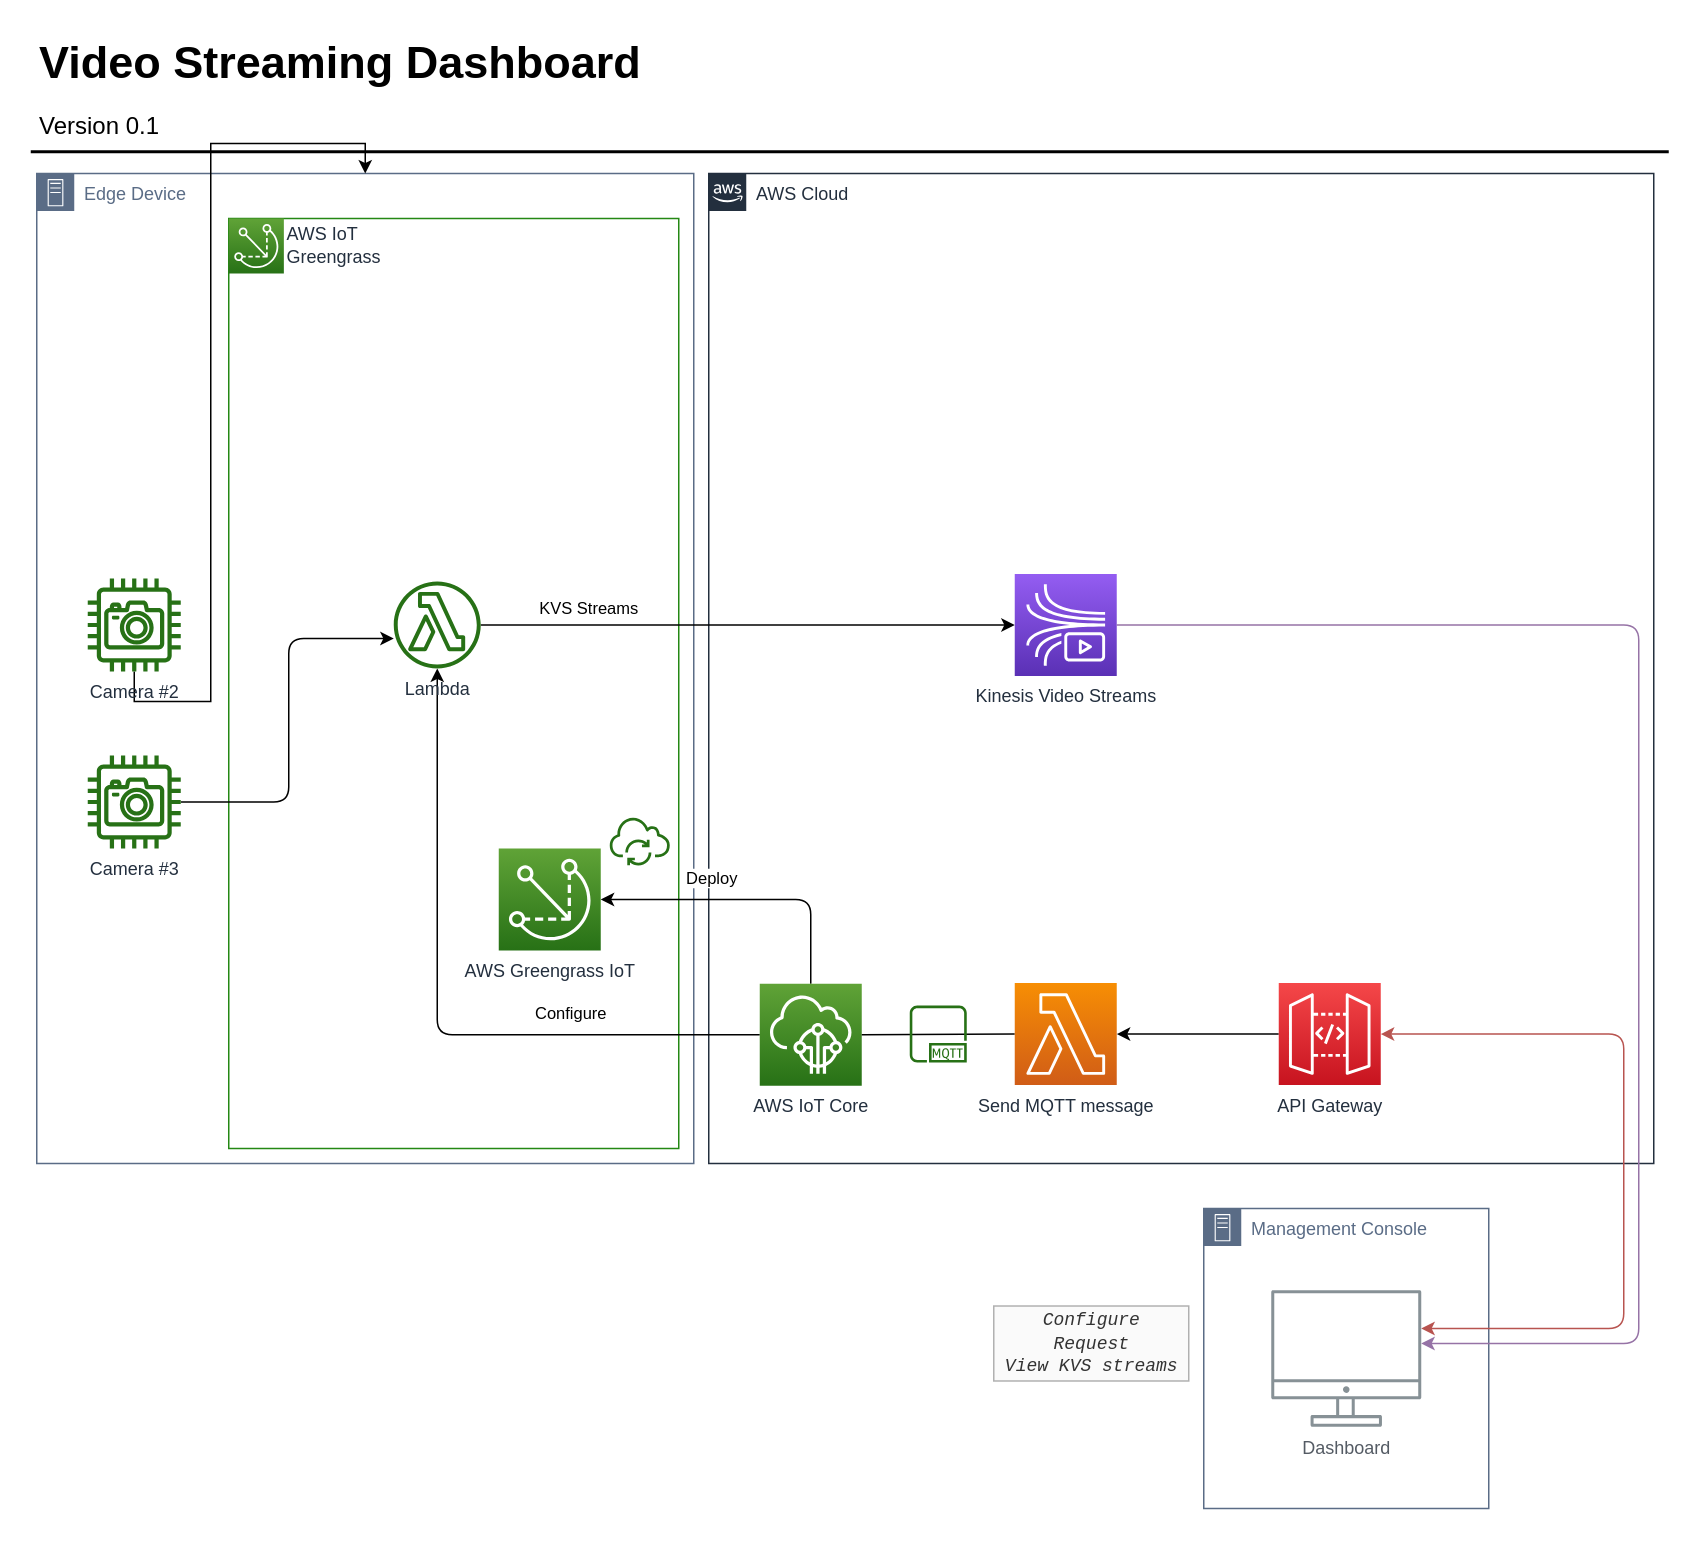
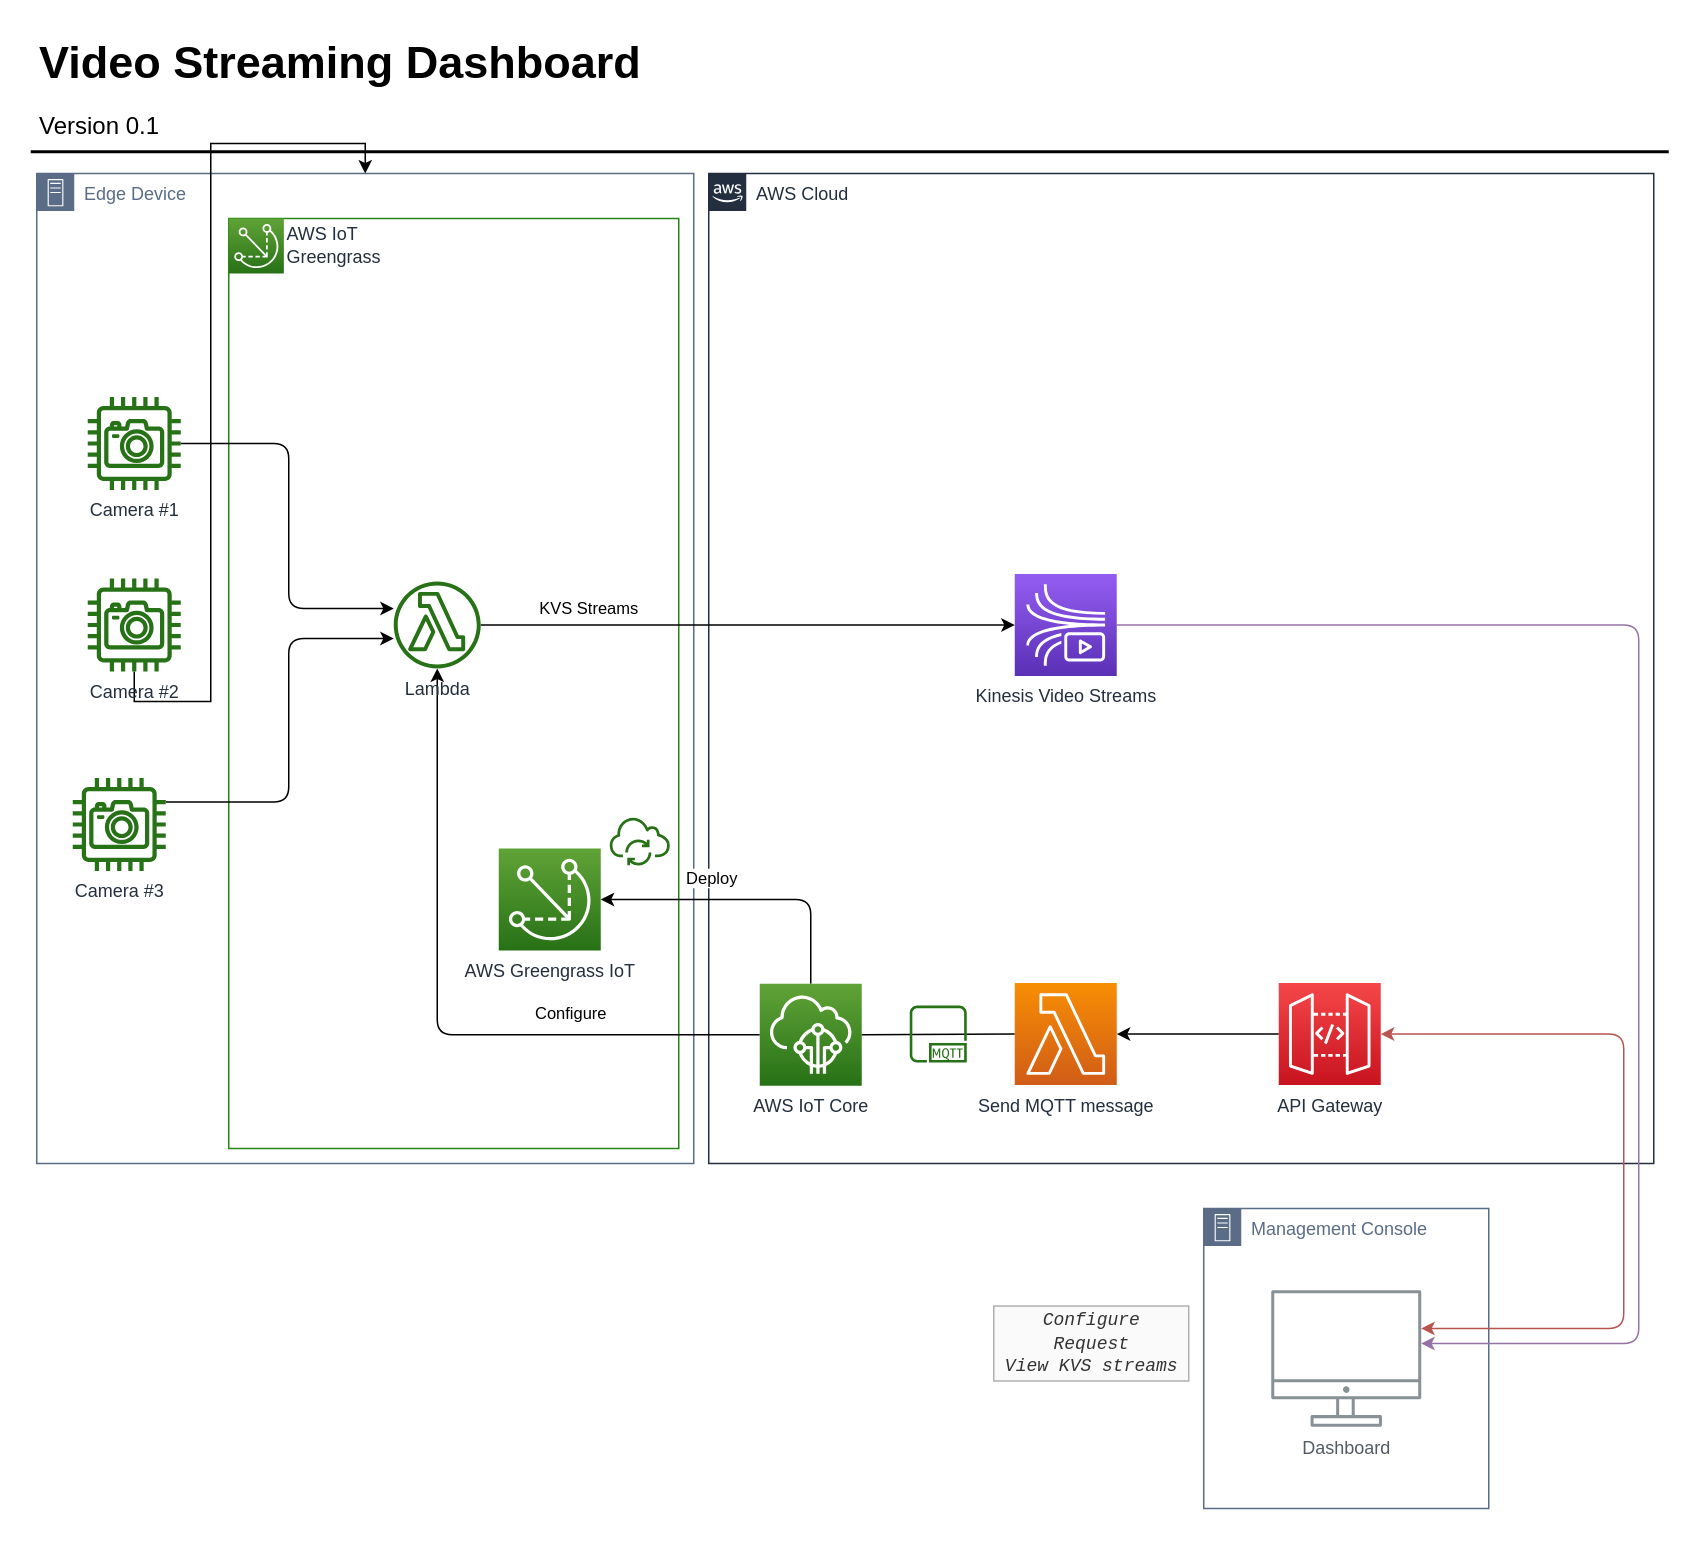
node "Camera #1": added
edge "Camera #1" -> "Lambda": added
node "Camera #3": moved (134, 802) -> (119, 824)
